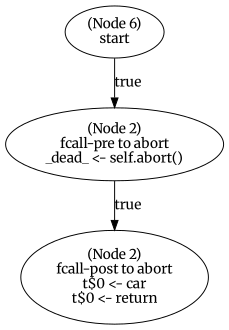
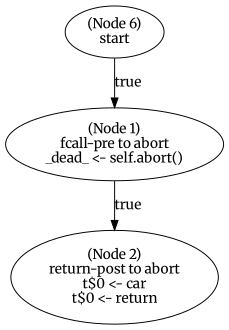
node "(Node 2) fcall-pre to abort _dead_ <- self.abort()": label "(Node 2) fcall-pre to abort _dead_ <- self.abort()" -> "(Node 1) fcall-pre to abort _dead_ <- self.abort()"
node "(Node 2) fcall-post to abort t$0 <- car t$0 <- return": label "(Node 2) fcall-post to abort t$0 <- car t$0 <- return" -> "(Node 2) return-post to abort t$0 <- car t$0 <- return"
